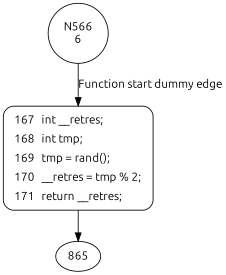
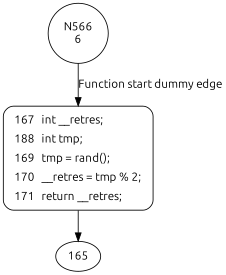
node "167": text "168" -> "188"
node "865": label "865" -> "165"
